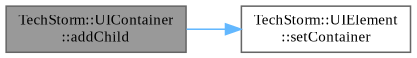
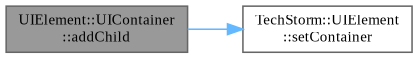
node "TechStorm::UIContainer ::addChild": label "TechStorm::UIContainer ::addChild" -> "UIElement::UIContainer ::addChild"
